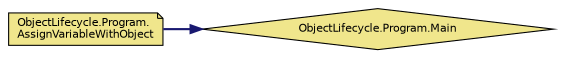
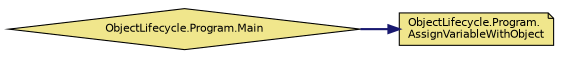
edge "ObjectLifecycle.Program. AssignVariableWithObject" -> "ObjectLifecycle.Program.Main": reversed
